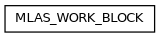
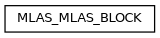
node "MLAS_WORK_BLOCK": label "MLAS_WORK_BLOCK" -> "MLAS_MLAS_BLOCK"
